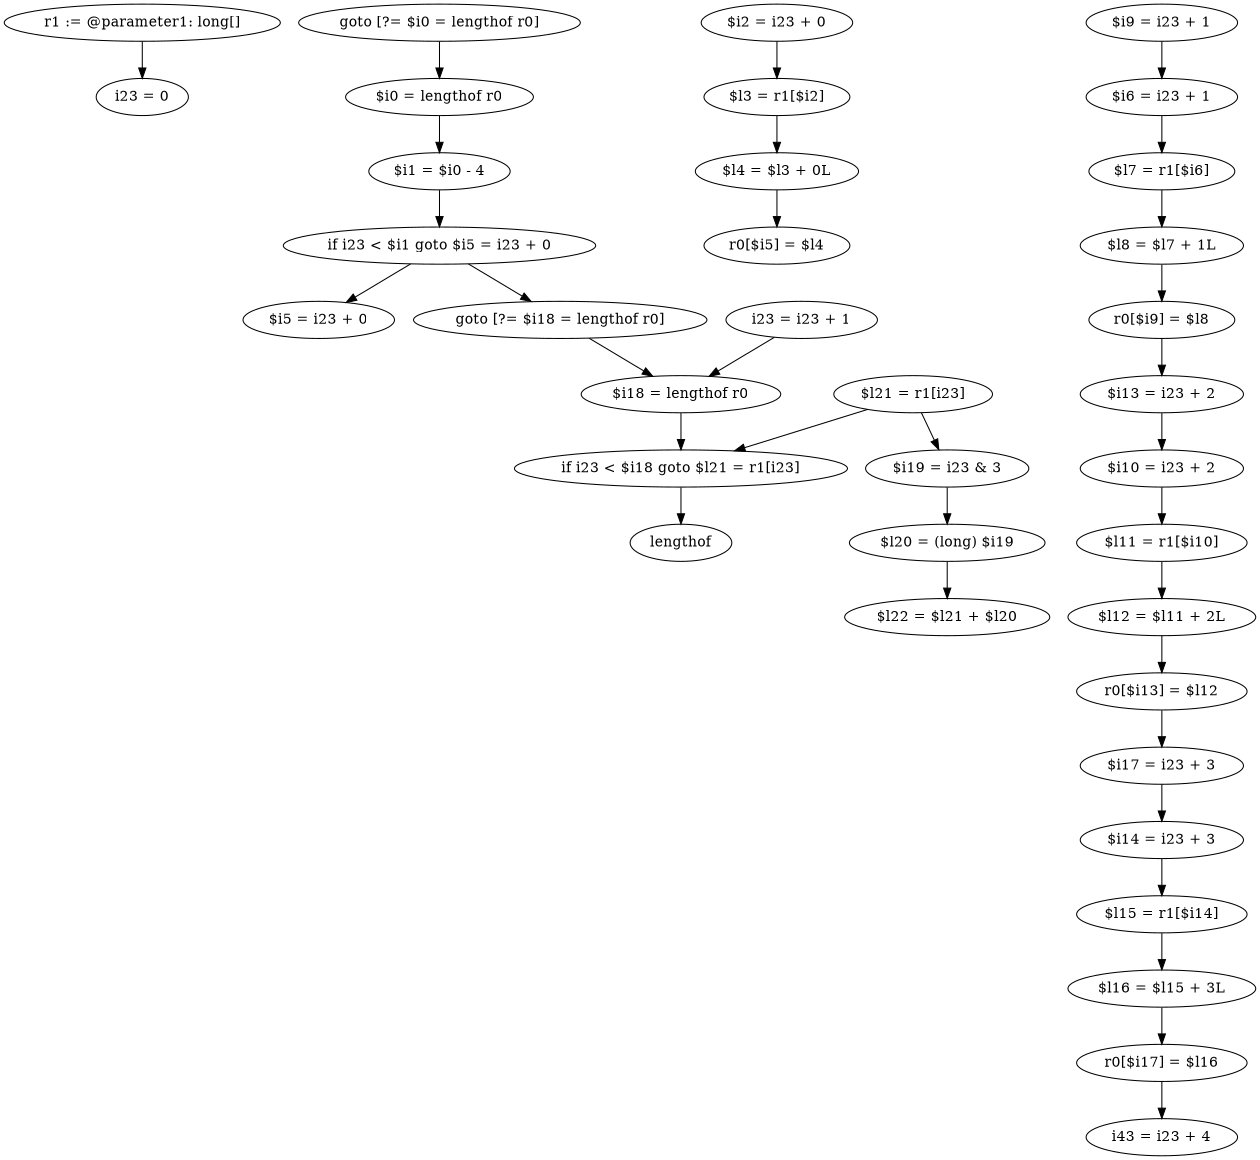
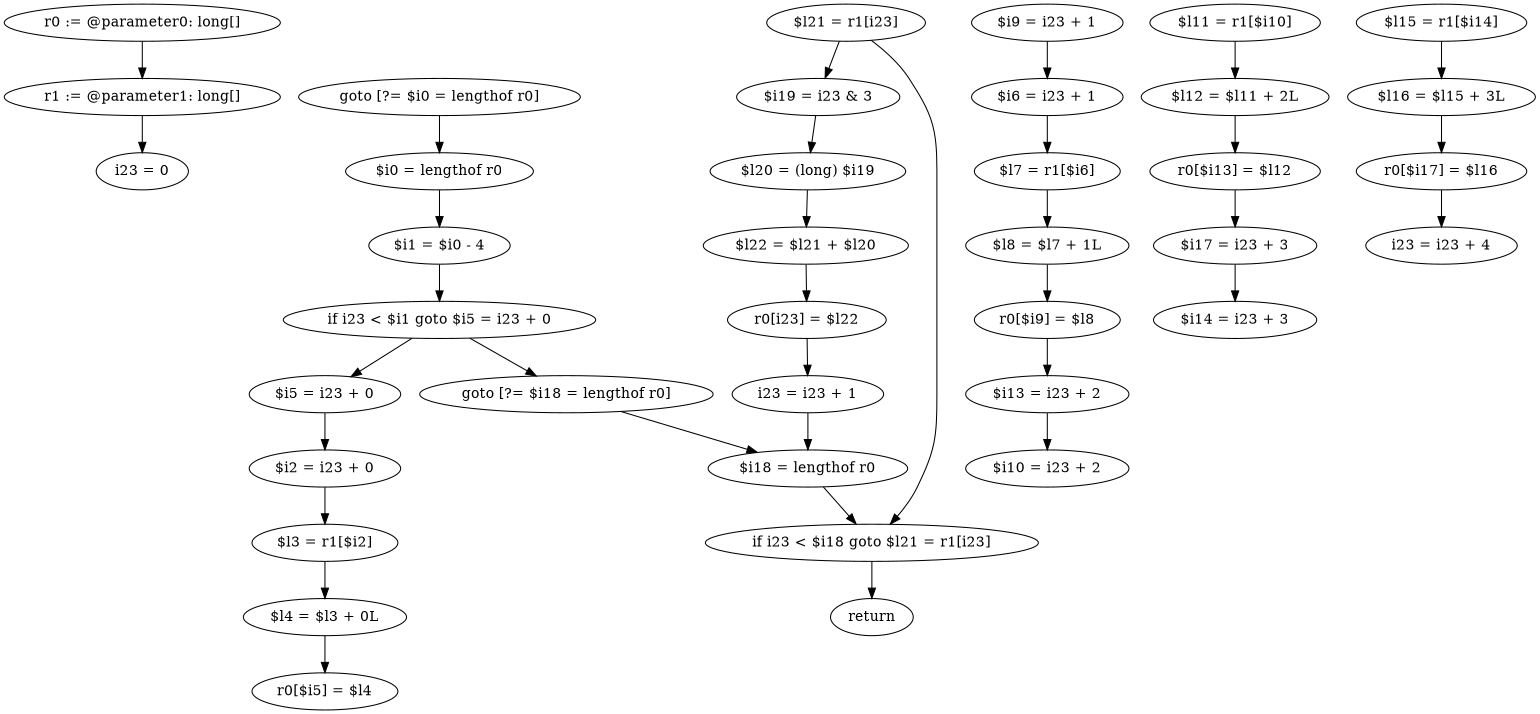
node "r0 := @parameter0: long[]": added
node "r0[i23] = $l22": added
edge "$i5 = i23 + 0" -> "$i2 = i23 + 0": added
edge "$i10 = i23 + 2" -> "$l11 = r1[$i10]": removed
node "lengthof": label "lengthof" -> "return"
edge "$i14 = i23 + 3" -> "$l15 = r1[$i14]": removed
node "i43 = i23 + 4": label "i43 = i23 + 4" -> "i23 = i23 + 4"
